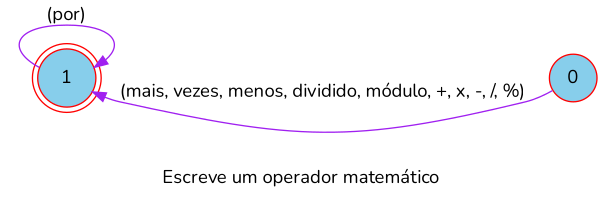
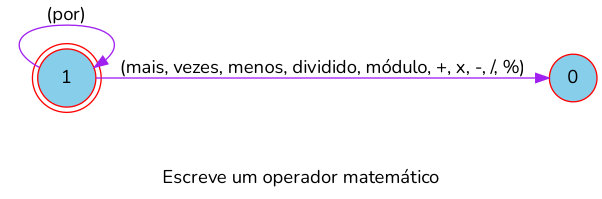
edge "0" -> "1": reversed
